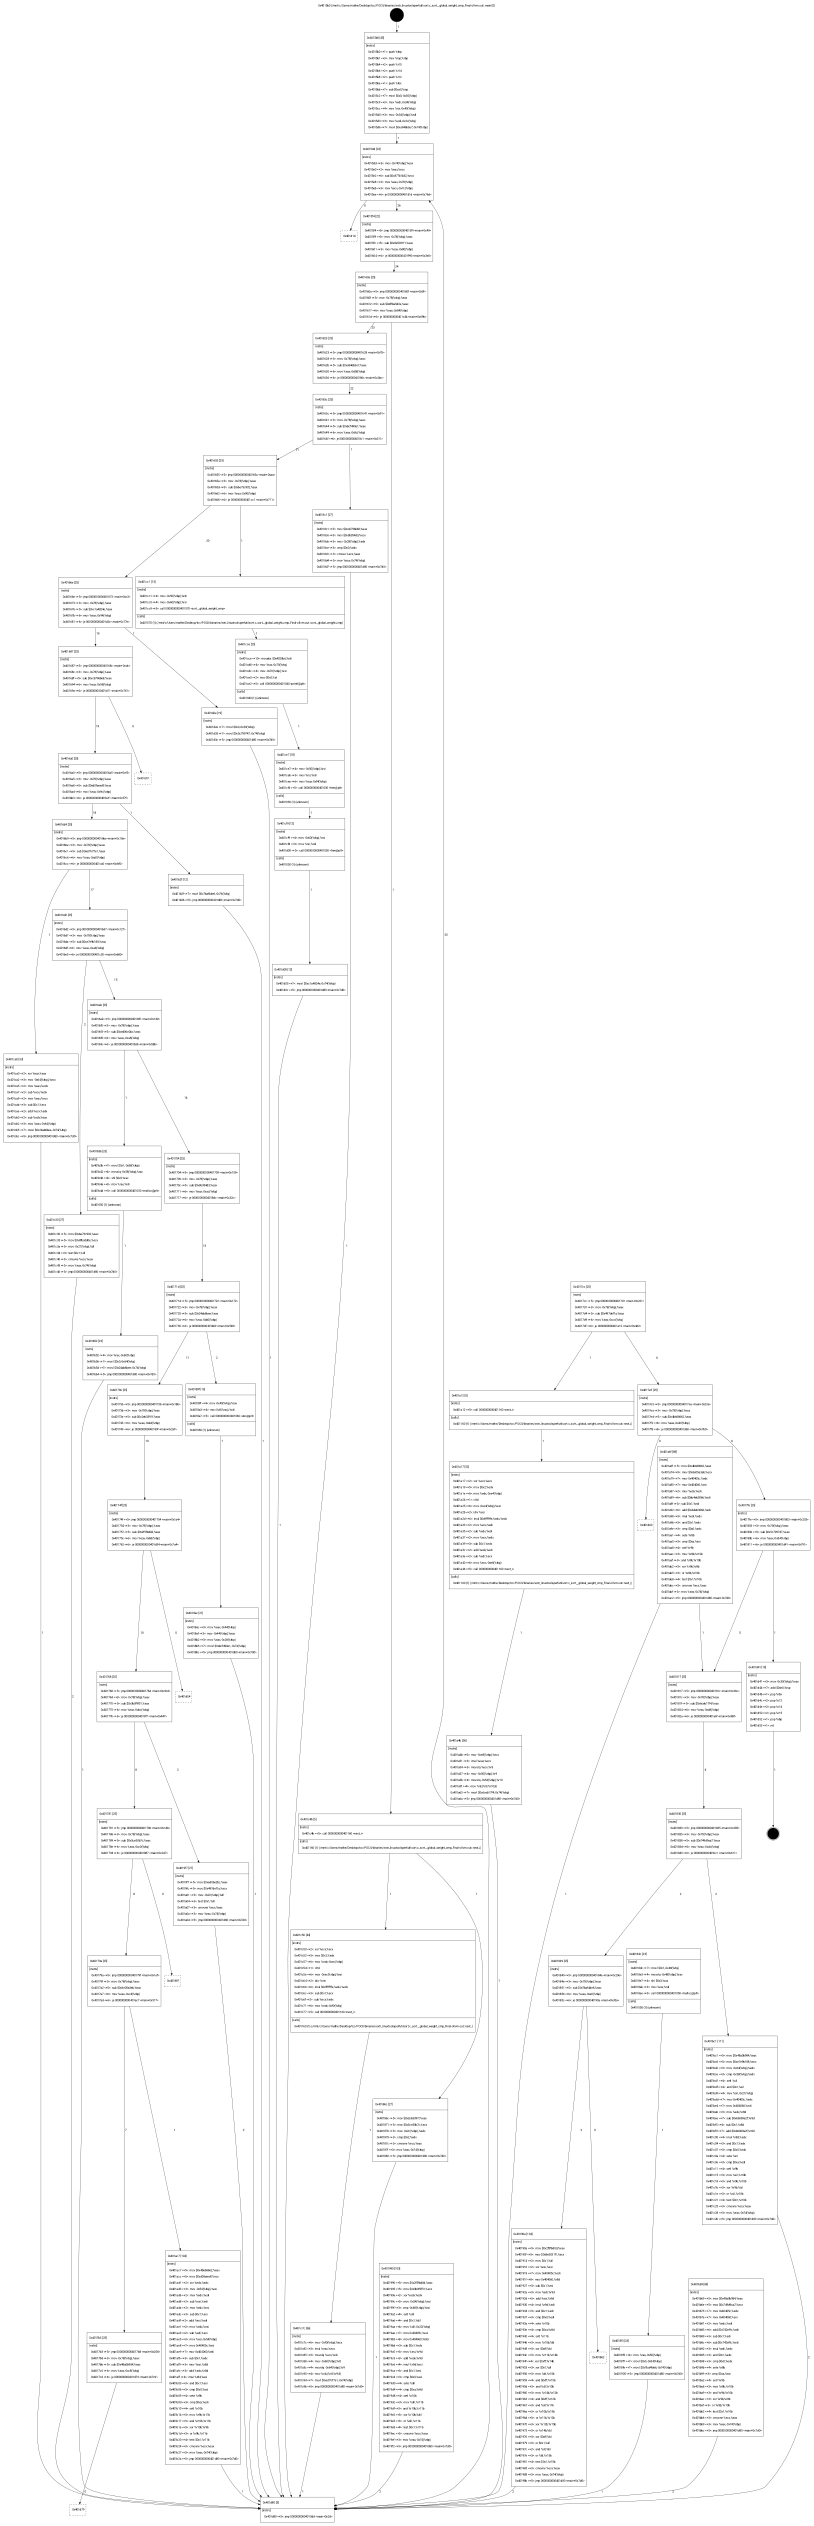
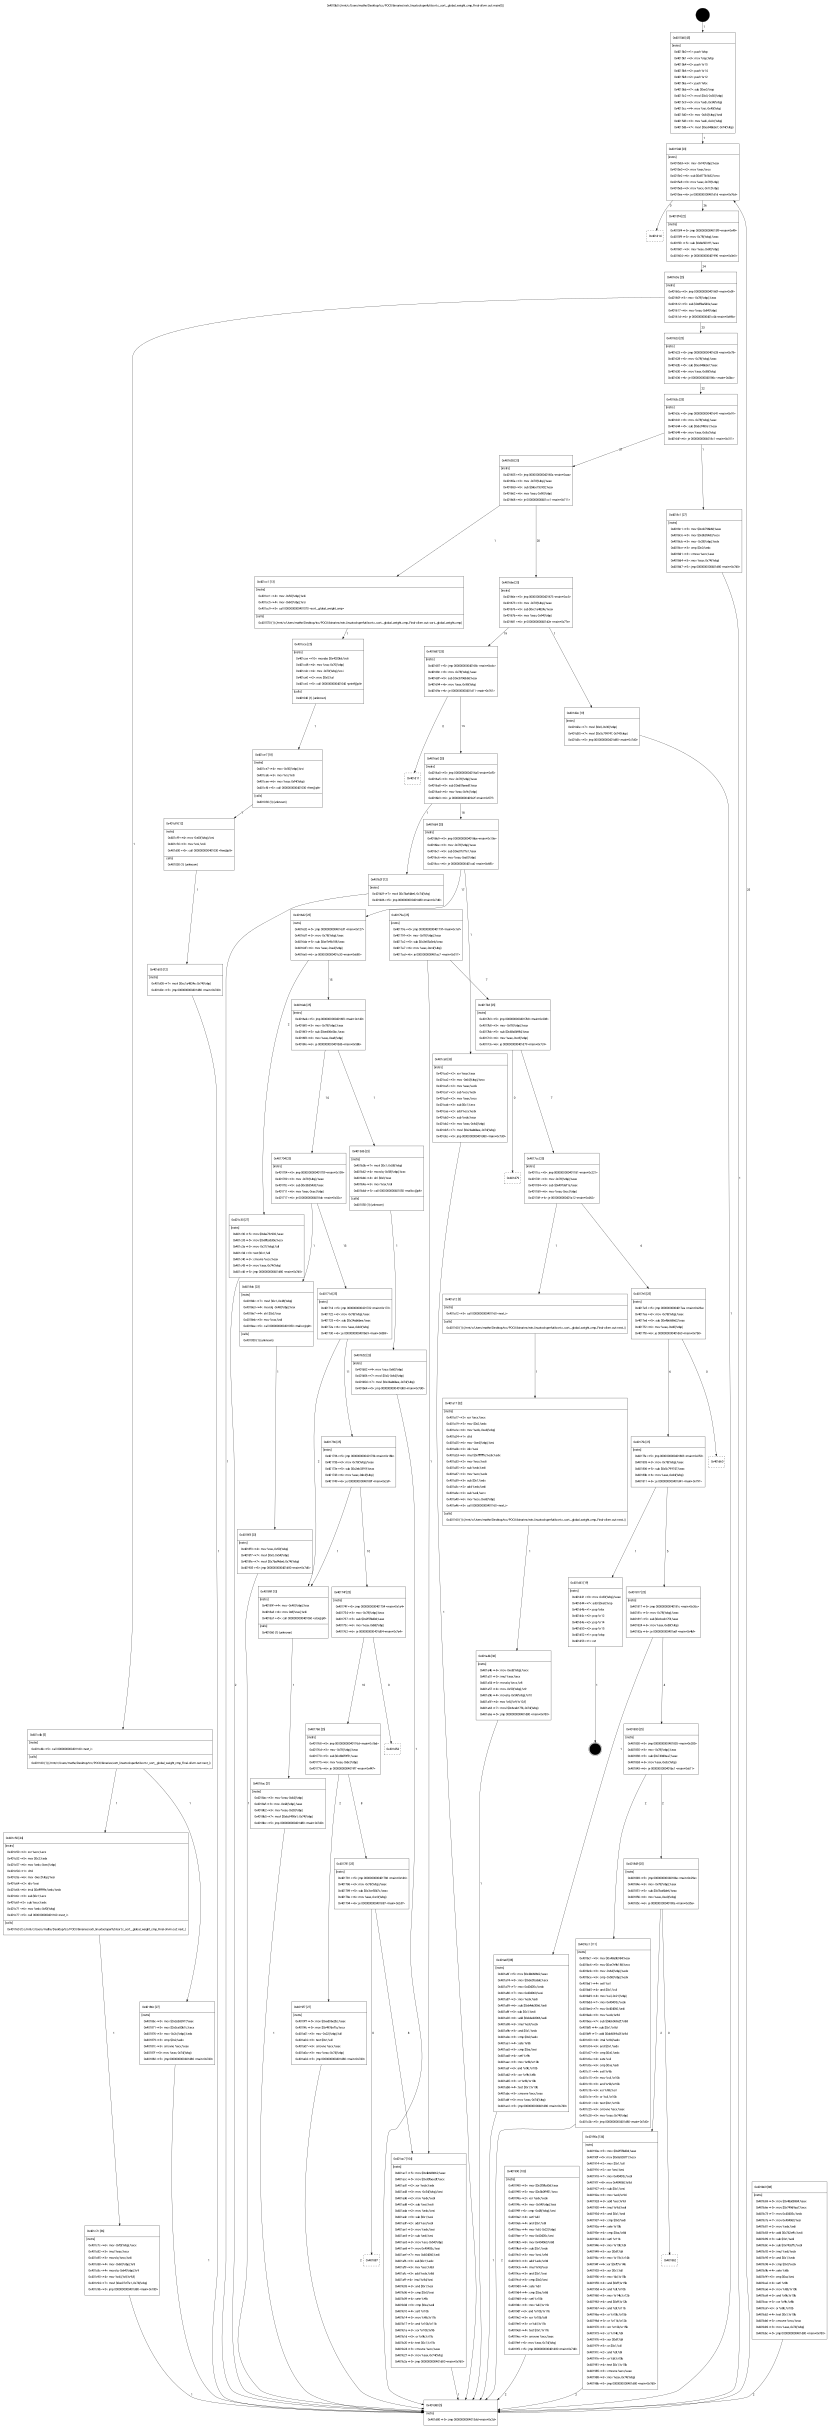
edge "0x4017b3 [25]" -> "0x4017cc [25]": added, label "7"
edge "0x401704 [25]" -> "0x4018dc [23]": added, label "1"
edge "0x401736 [25]" -> "0x40189f [13]": added, label "1"
edge "0x401a6f [88]" -> "0x401817 [25]": reversed
edge "0x401781 [25]" -> "0x40179a [25]": now "0x401781 [25]" -> "0x401ac7 [104]"
